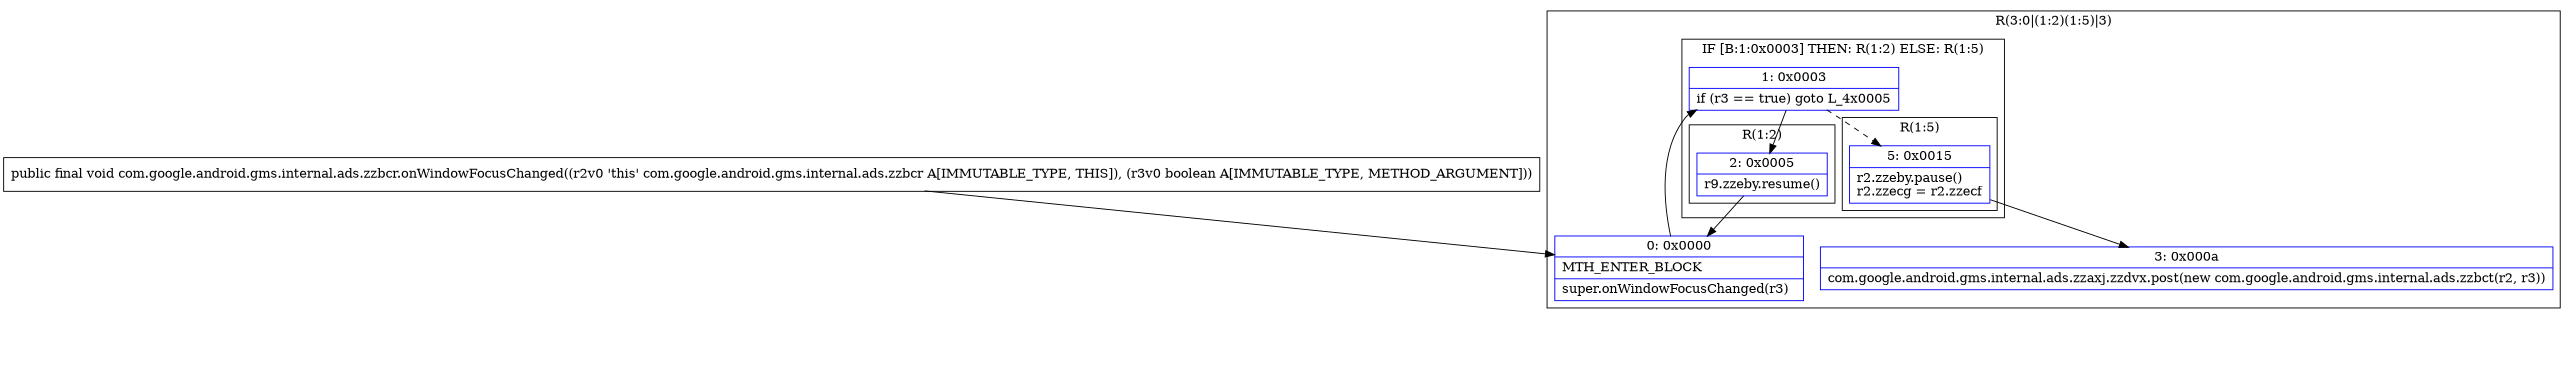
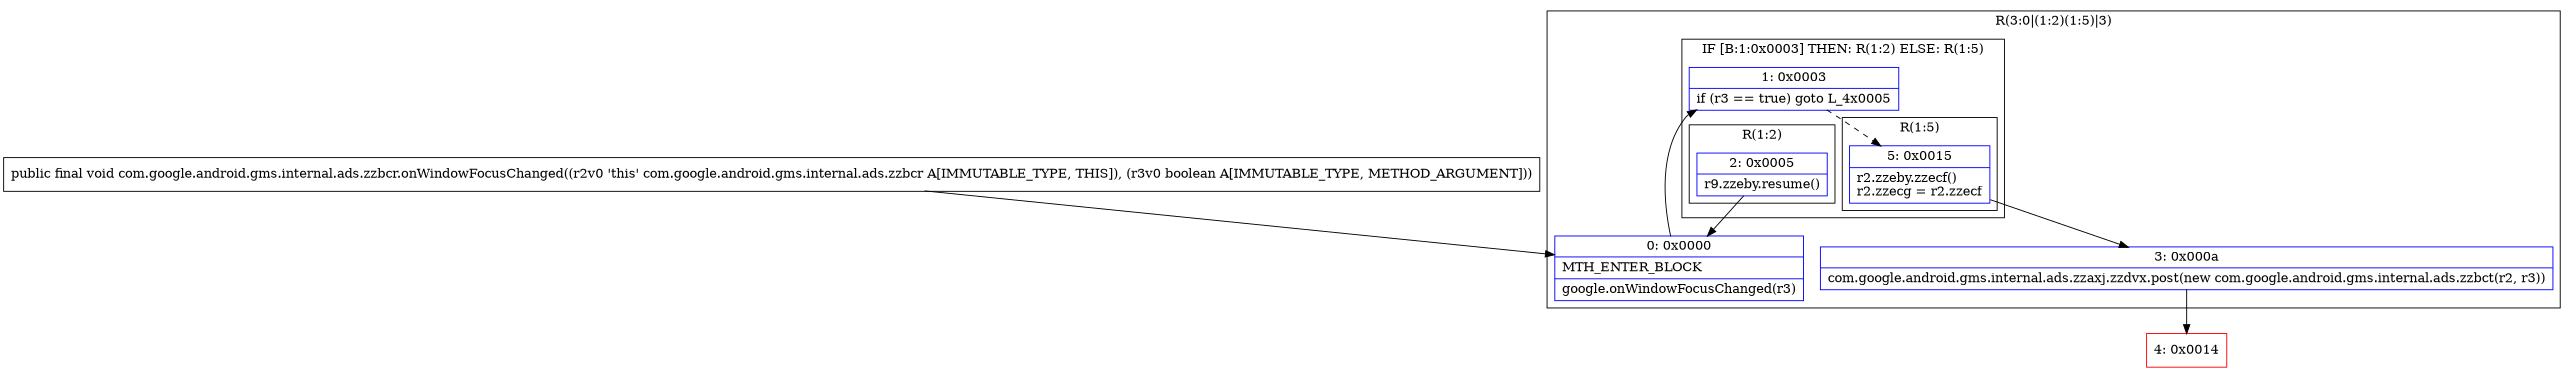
edge "1: 0x0003" -> "2: 0x0005": removed
node "5: 0x0015": text "r2.zzeby.pause()" -> "r2.zzeby.zzecf()"
node "0: 0x0000": text "super.onWindowFocusChanged(r3)" -> "google.onWindowFocusChanged(r3)"
node "4: 0x0014": added
